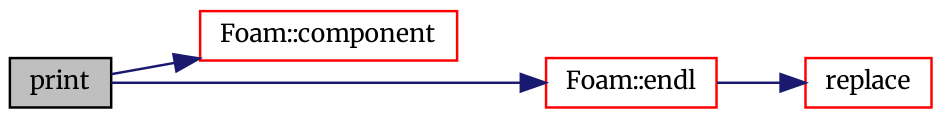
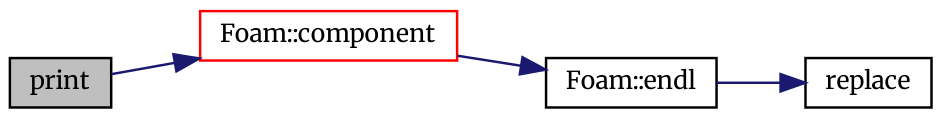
edge "print" -> "Foam::endl": now "Foam::component" -> "Foam::endl"
node "Foam::endl": color red -> black
node "replace": color red -> black
